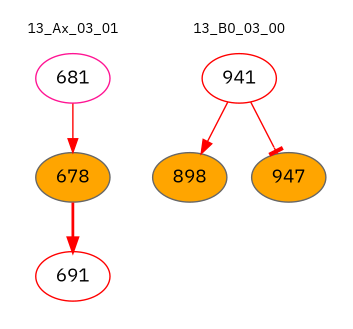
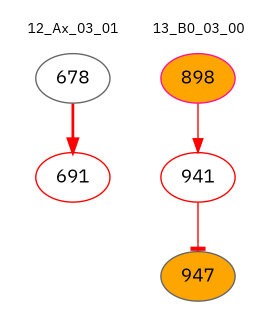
cluster "13_Ax_03_01": label "13_Ax_03_01" -> "12_Ax_03_01"
node "681": removed
edge "941" -> "898": reversed
node "678": fillcolor orange -> white
node "898": color gray40 -> deeppink
